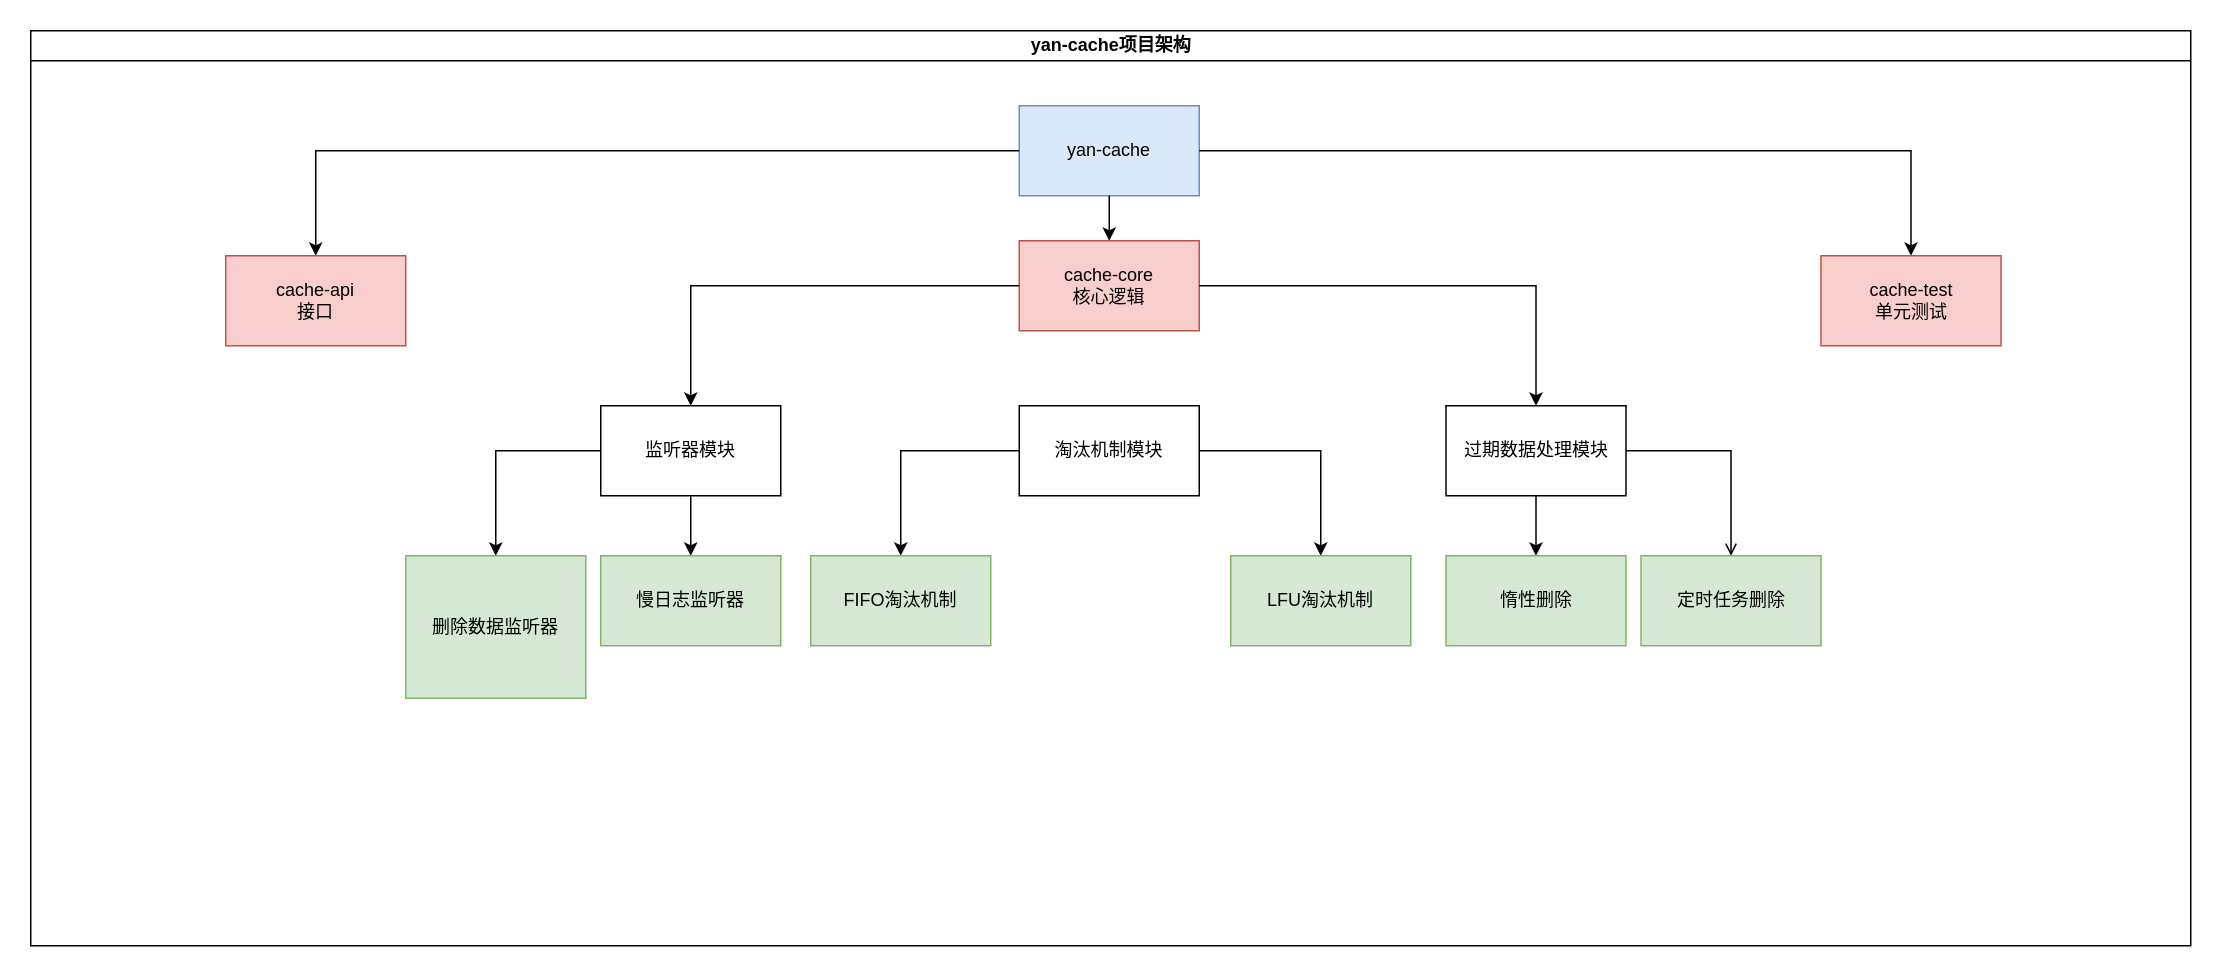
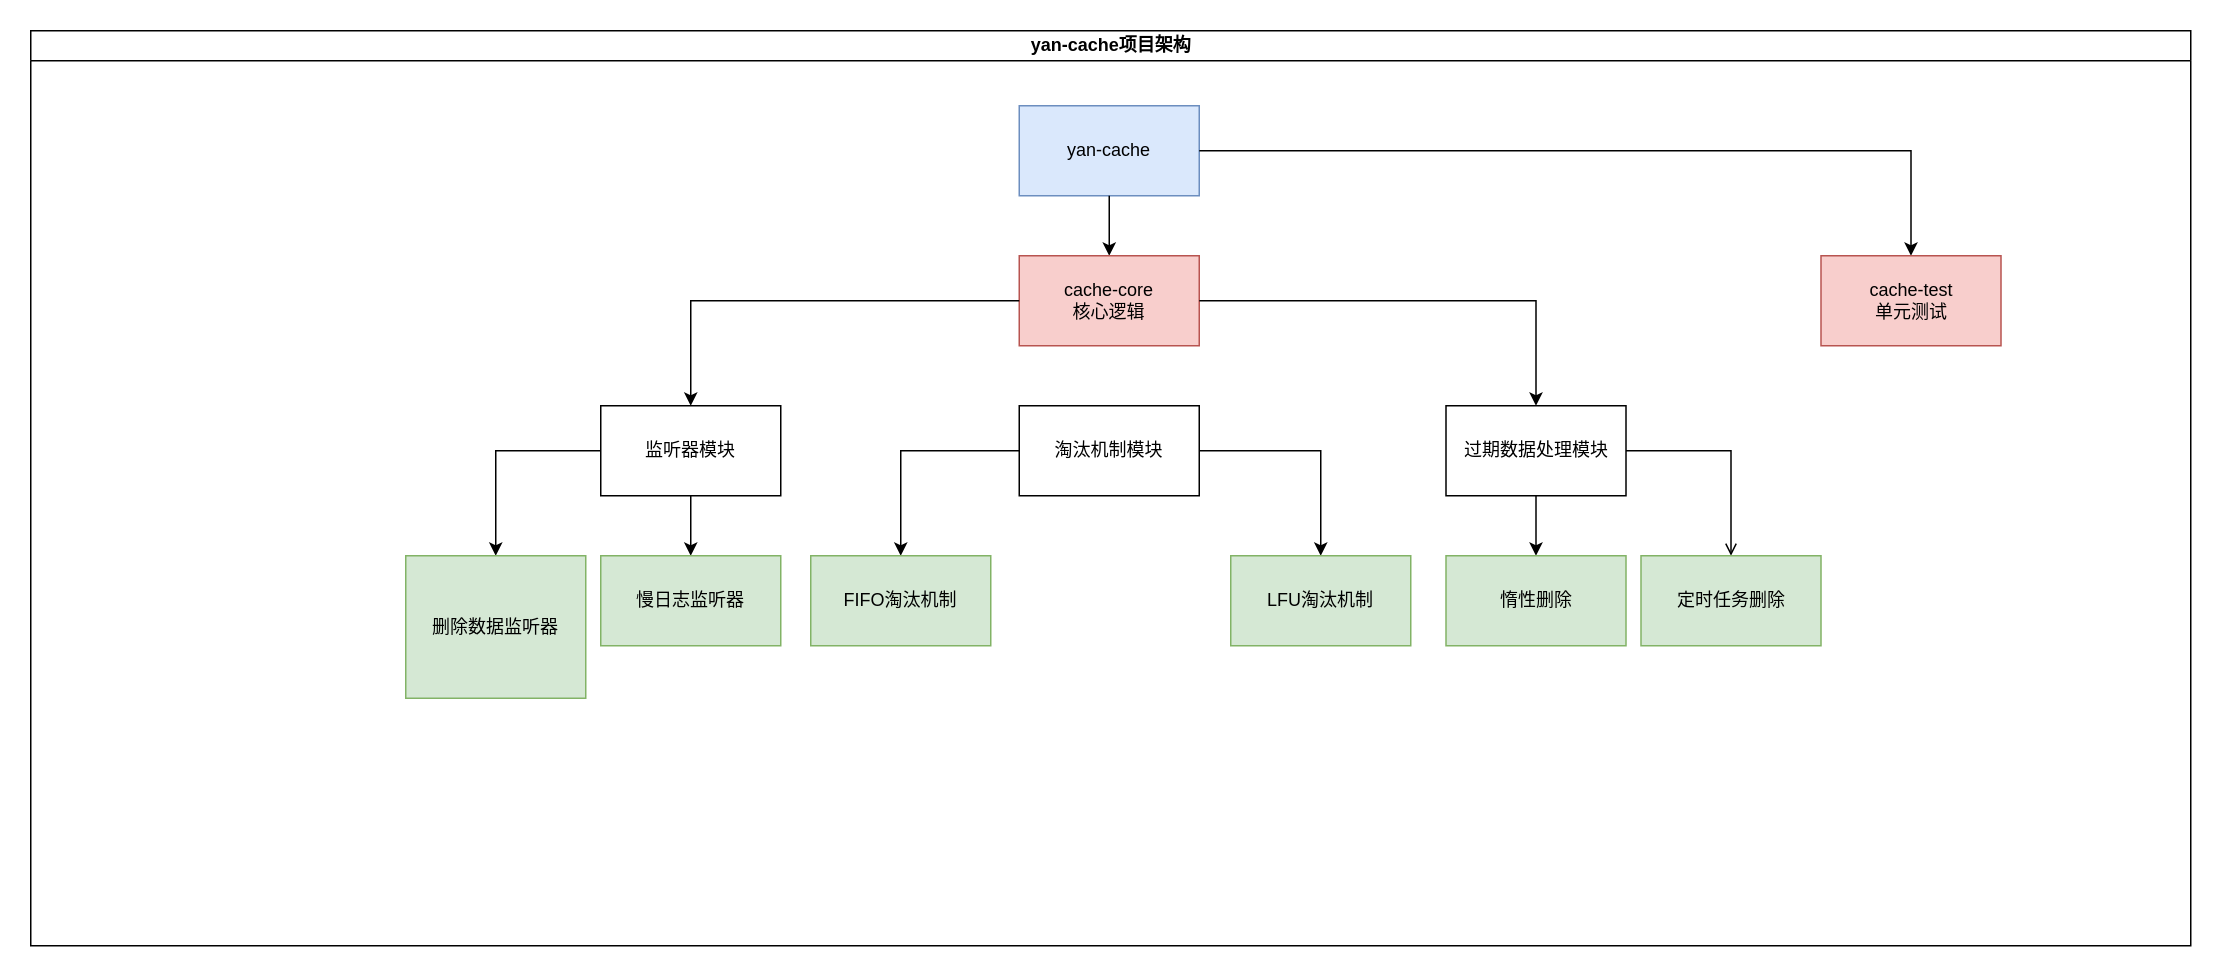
edge "yan-cache" -> "cache-api 接口": removed
node "cache-core 核心逻辑": moved (1109, 286) -> (1109, 301)
node "cache-api 接口": removed
